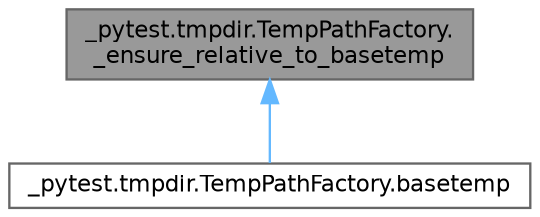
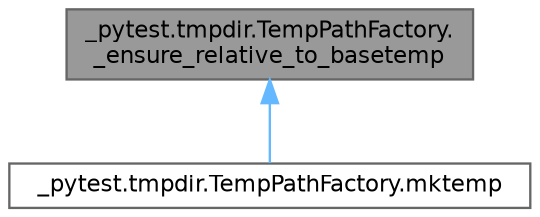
node "_pytest.tmpdir.TempPathFactory.basetemp": label "_pytest.tmpdir.TempPathFactory.basetemp" -> "_pytest.tmpdir.TempPathFactory.mktemp"
